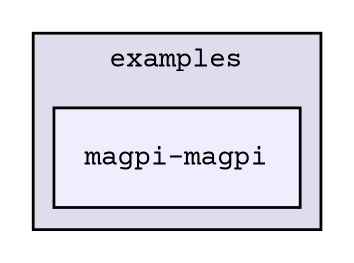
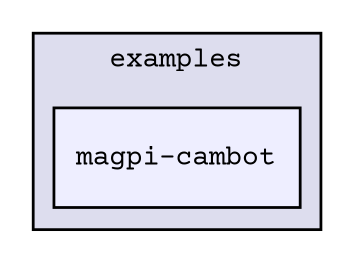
node "magpi-magpi": label "magpi-magpi" -> "magpi-cambot"
